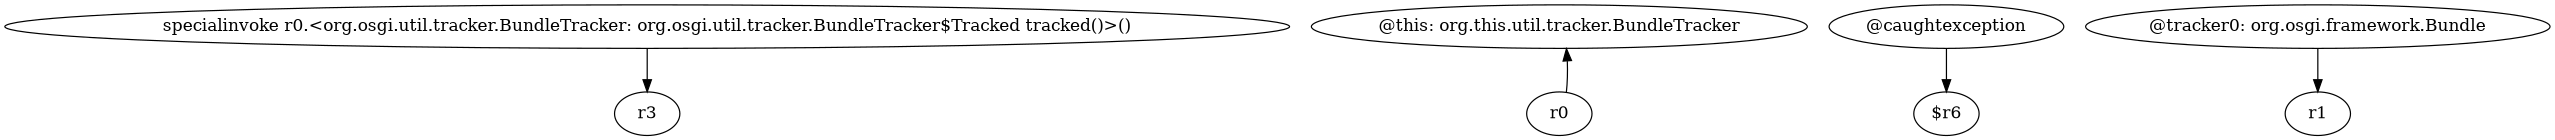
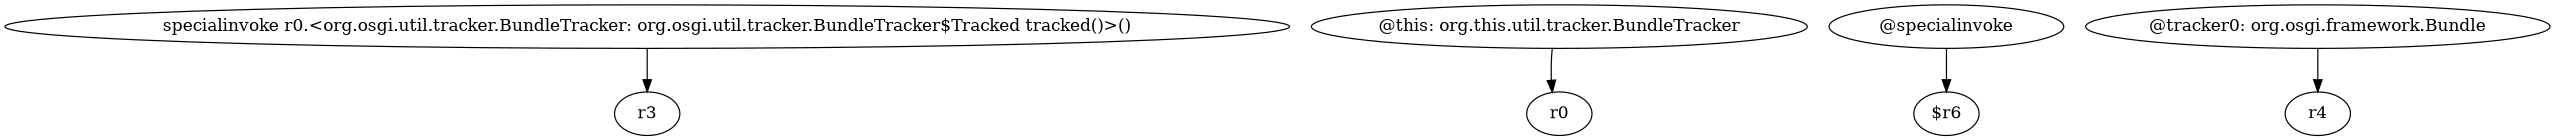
node "@caughtexception": label "@caughtexception" -> "@specialinvoke"
edge "r0" -> "@this: org.this.util.tracker.BundleTracker": reversed
node "r1": label "r1" -> "r4"
